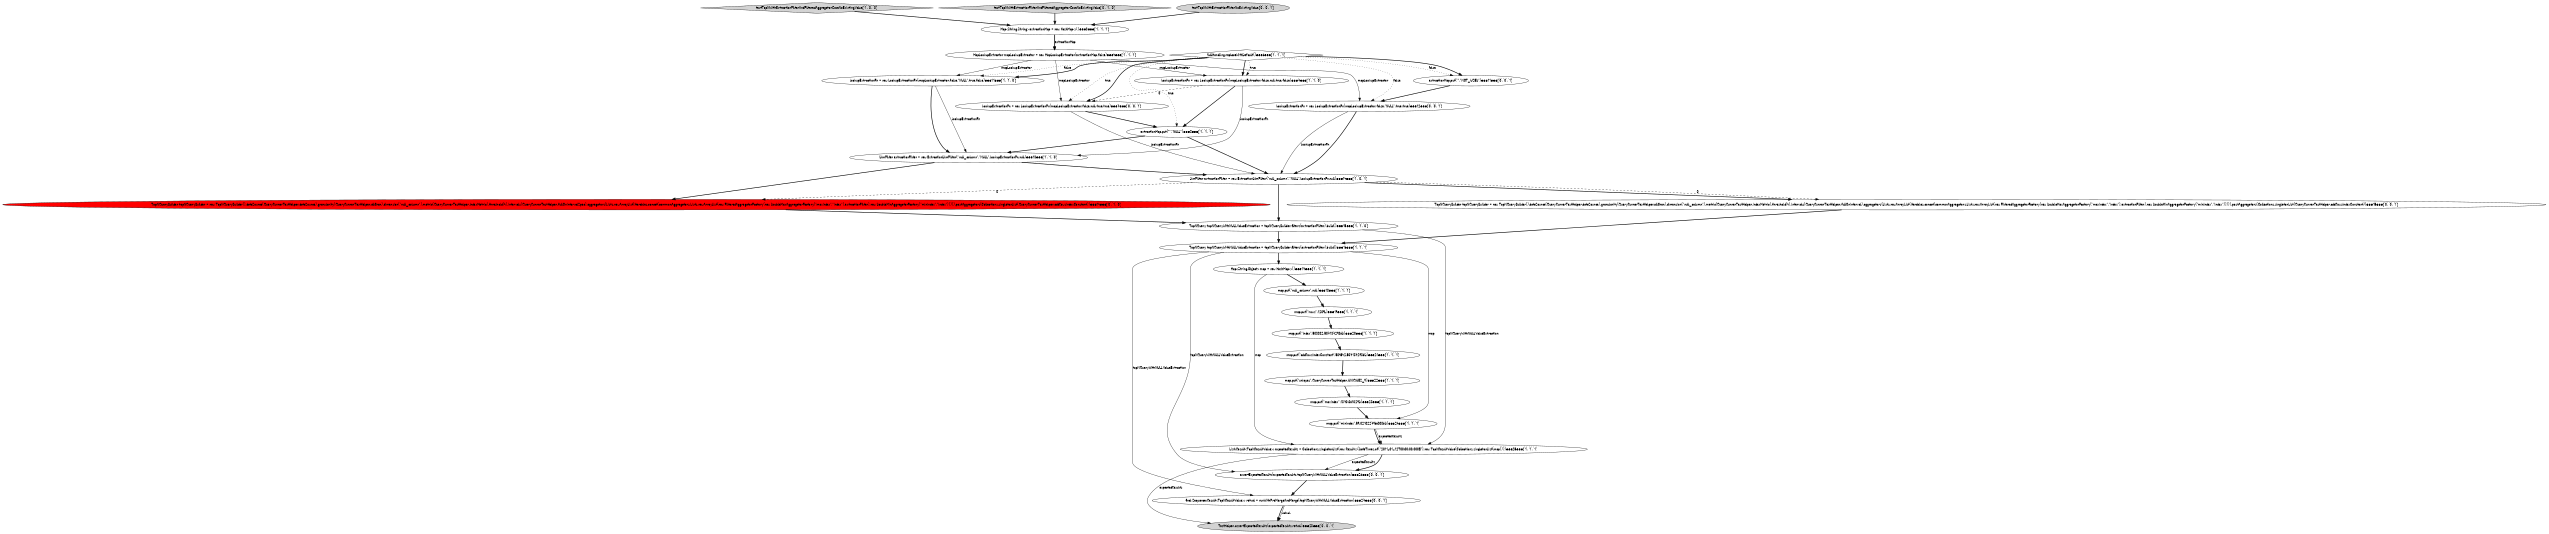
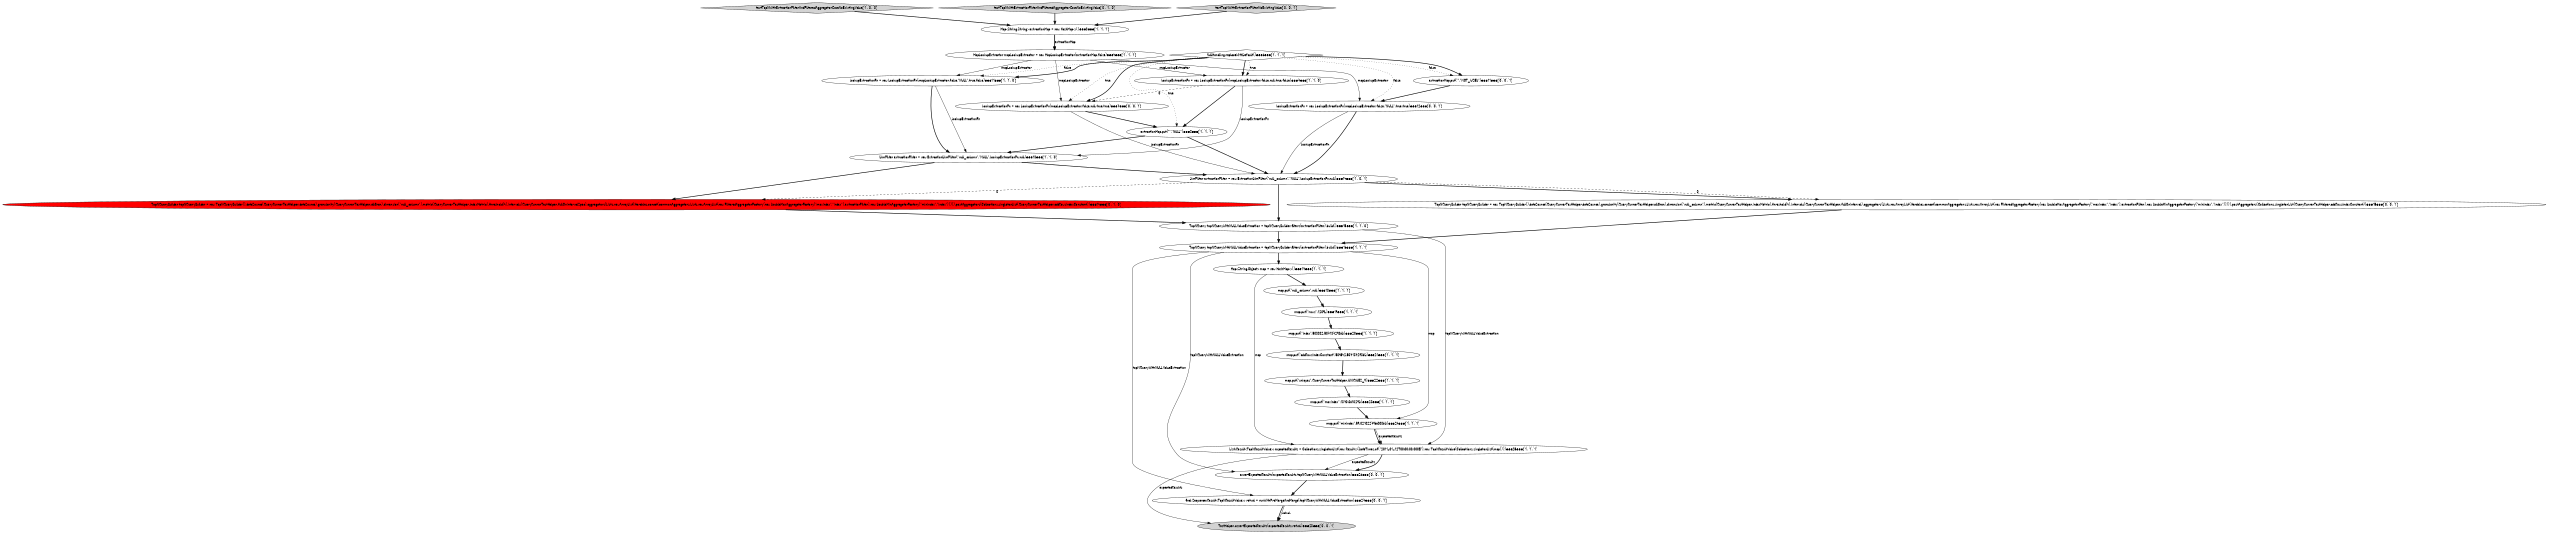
node "testTopNWithExtractionFilterNoExistingValue['0', '0', '1']": shape ellipse -> diamond
